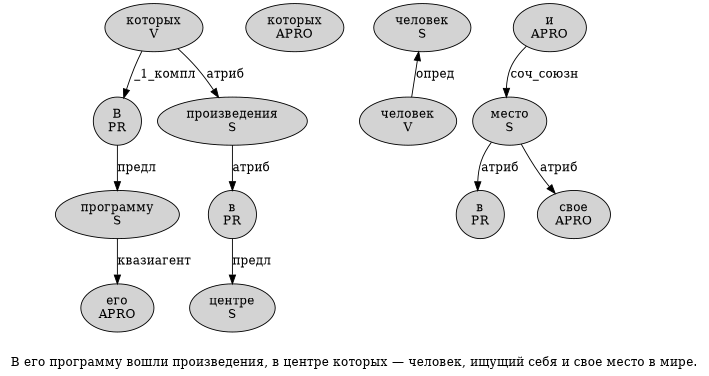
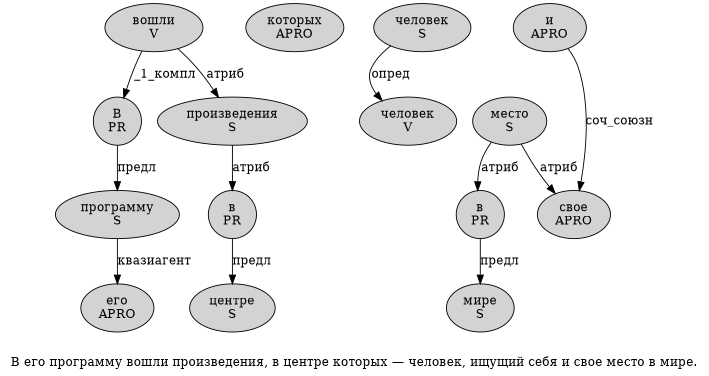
node "которых V": label "которых V" -> "вошли V"
edge "и APRO" -> "место S": now "и APRO" -> "свое APRO"
edge "человек V" -> "человек S": reversed
node "мире S": added
